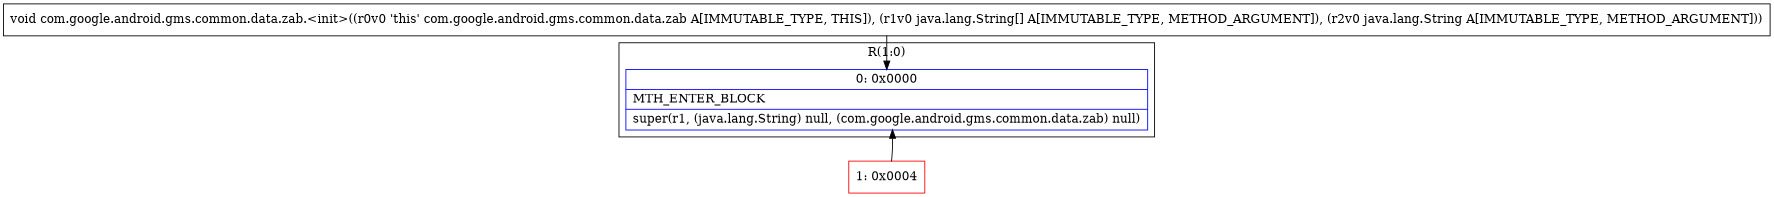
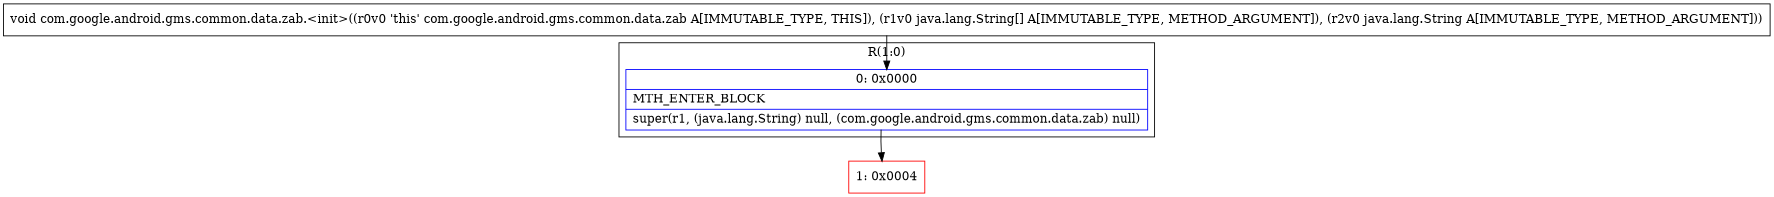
edge "1: 0x0004" -> "0: 0x0000": reversed
